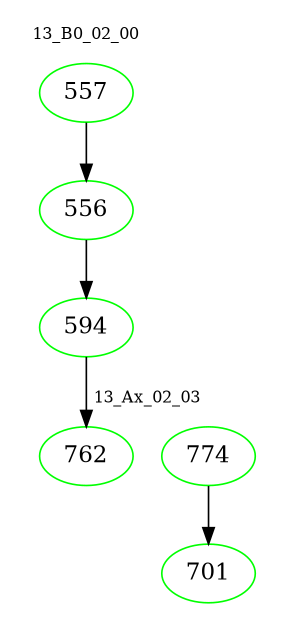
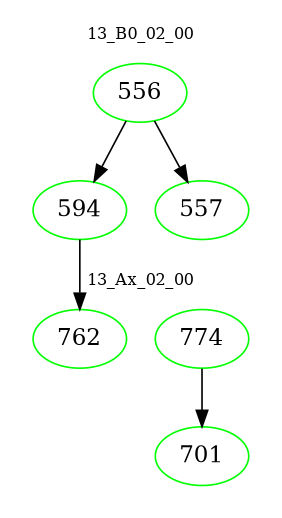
edge "557" -> "556": reversed
cluster "13_Ax_02_03": label "13_Ax_02_03" -> "13_Ax_02_00"
